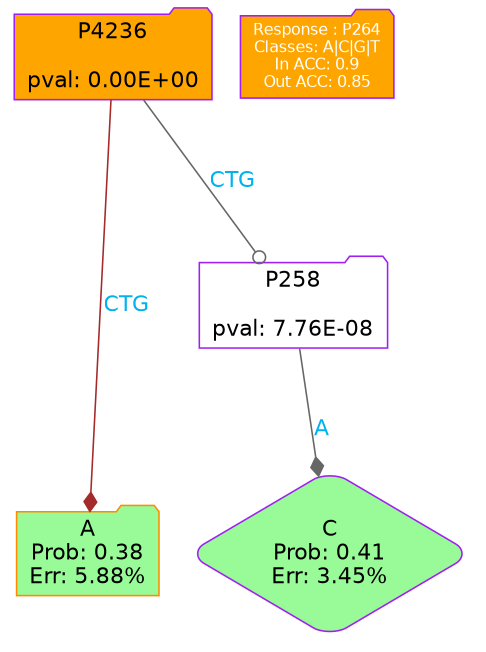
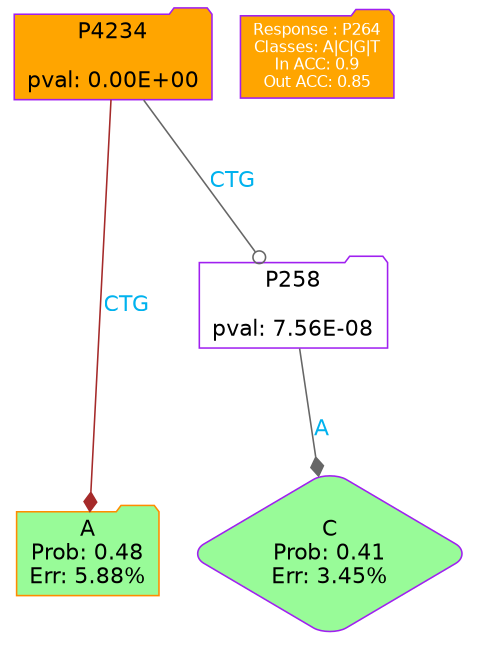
node "P4236 pval: 0.00E+00": label "P4236 pval: 0.00E+00" -> "P4234 pval: 0.00E+00"
node "P258 pval: 7.76E-08": label "P258 pval: 7.76E-08" -> "P258 pval: 7.56E-08"
node "A Prob: 0.38 Err: 5.88%": label "A Prob: 0.38 Err: 5.88%" -> "A Prob: 0.48 Err: 5.88%"
